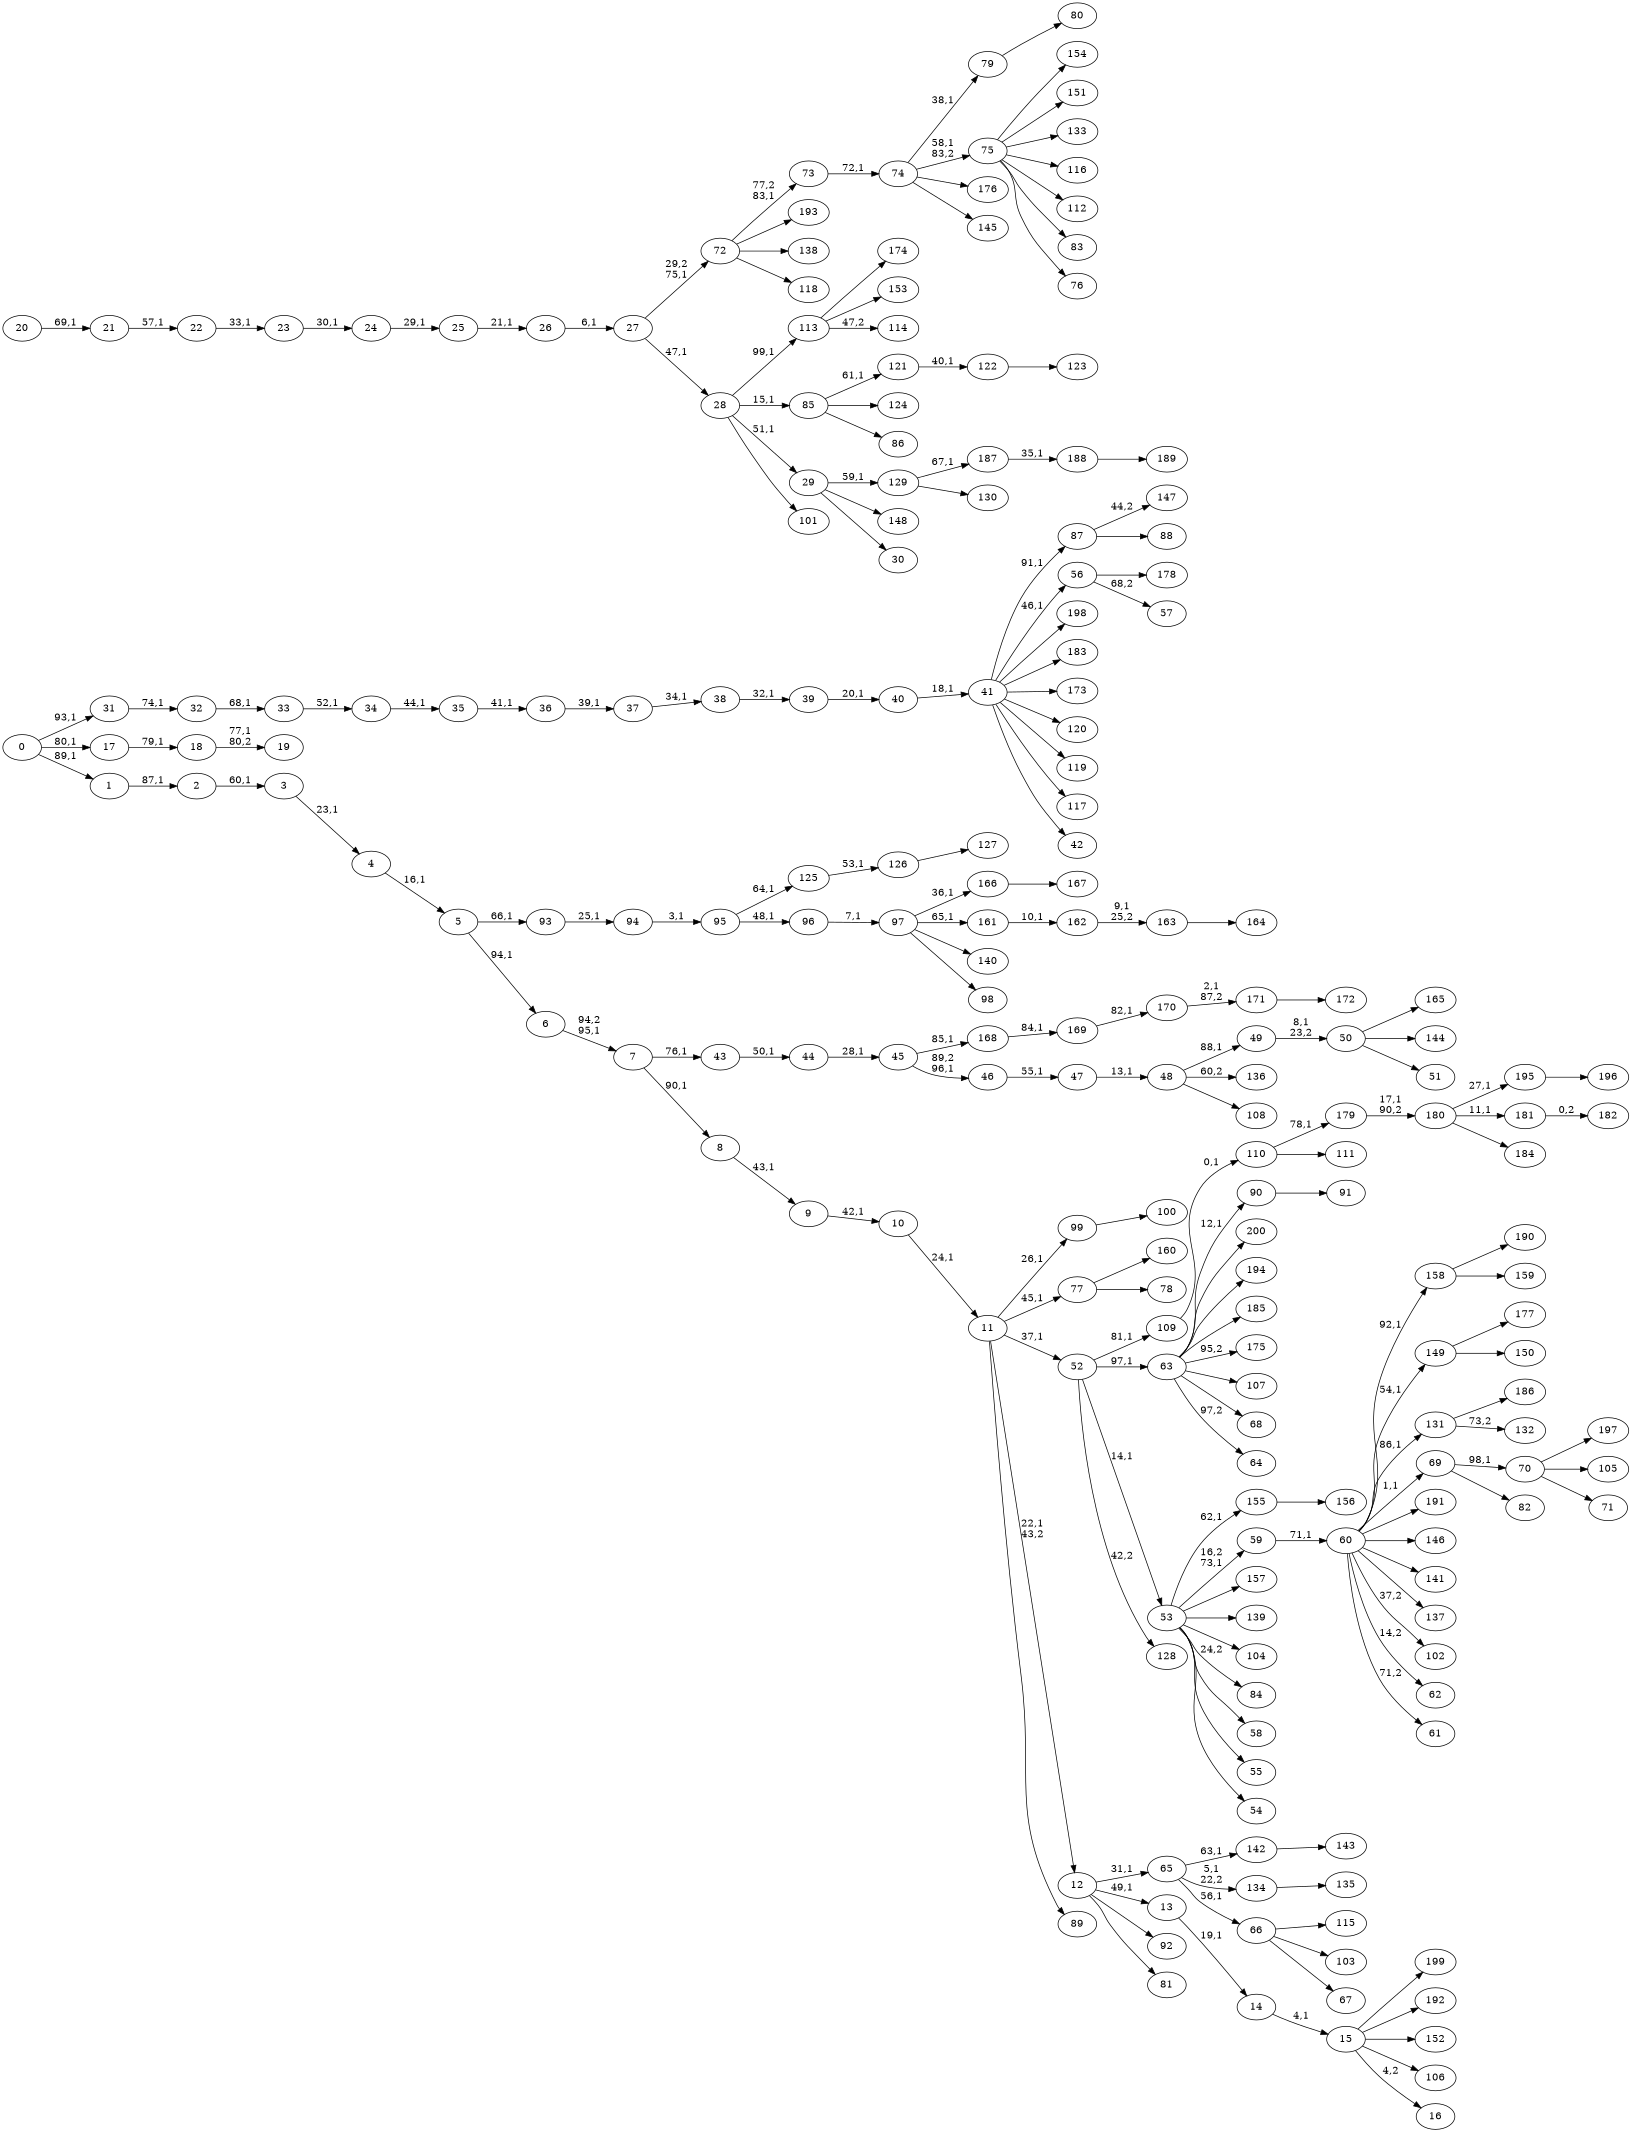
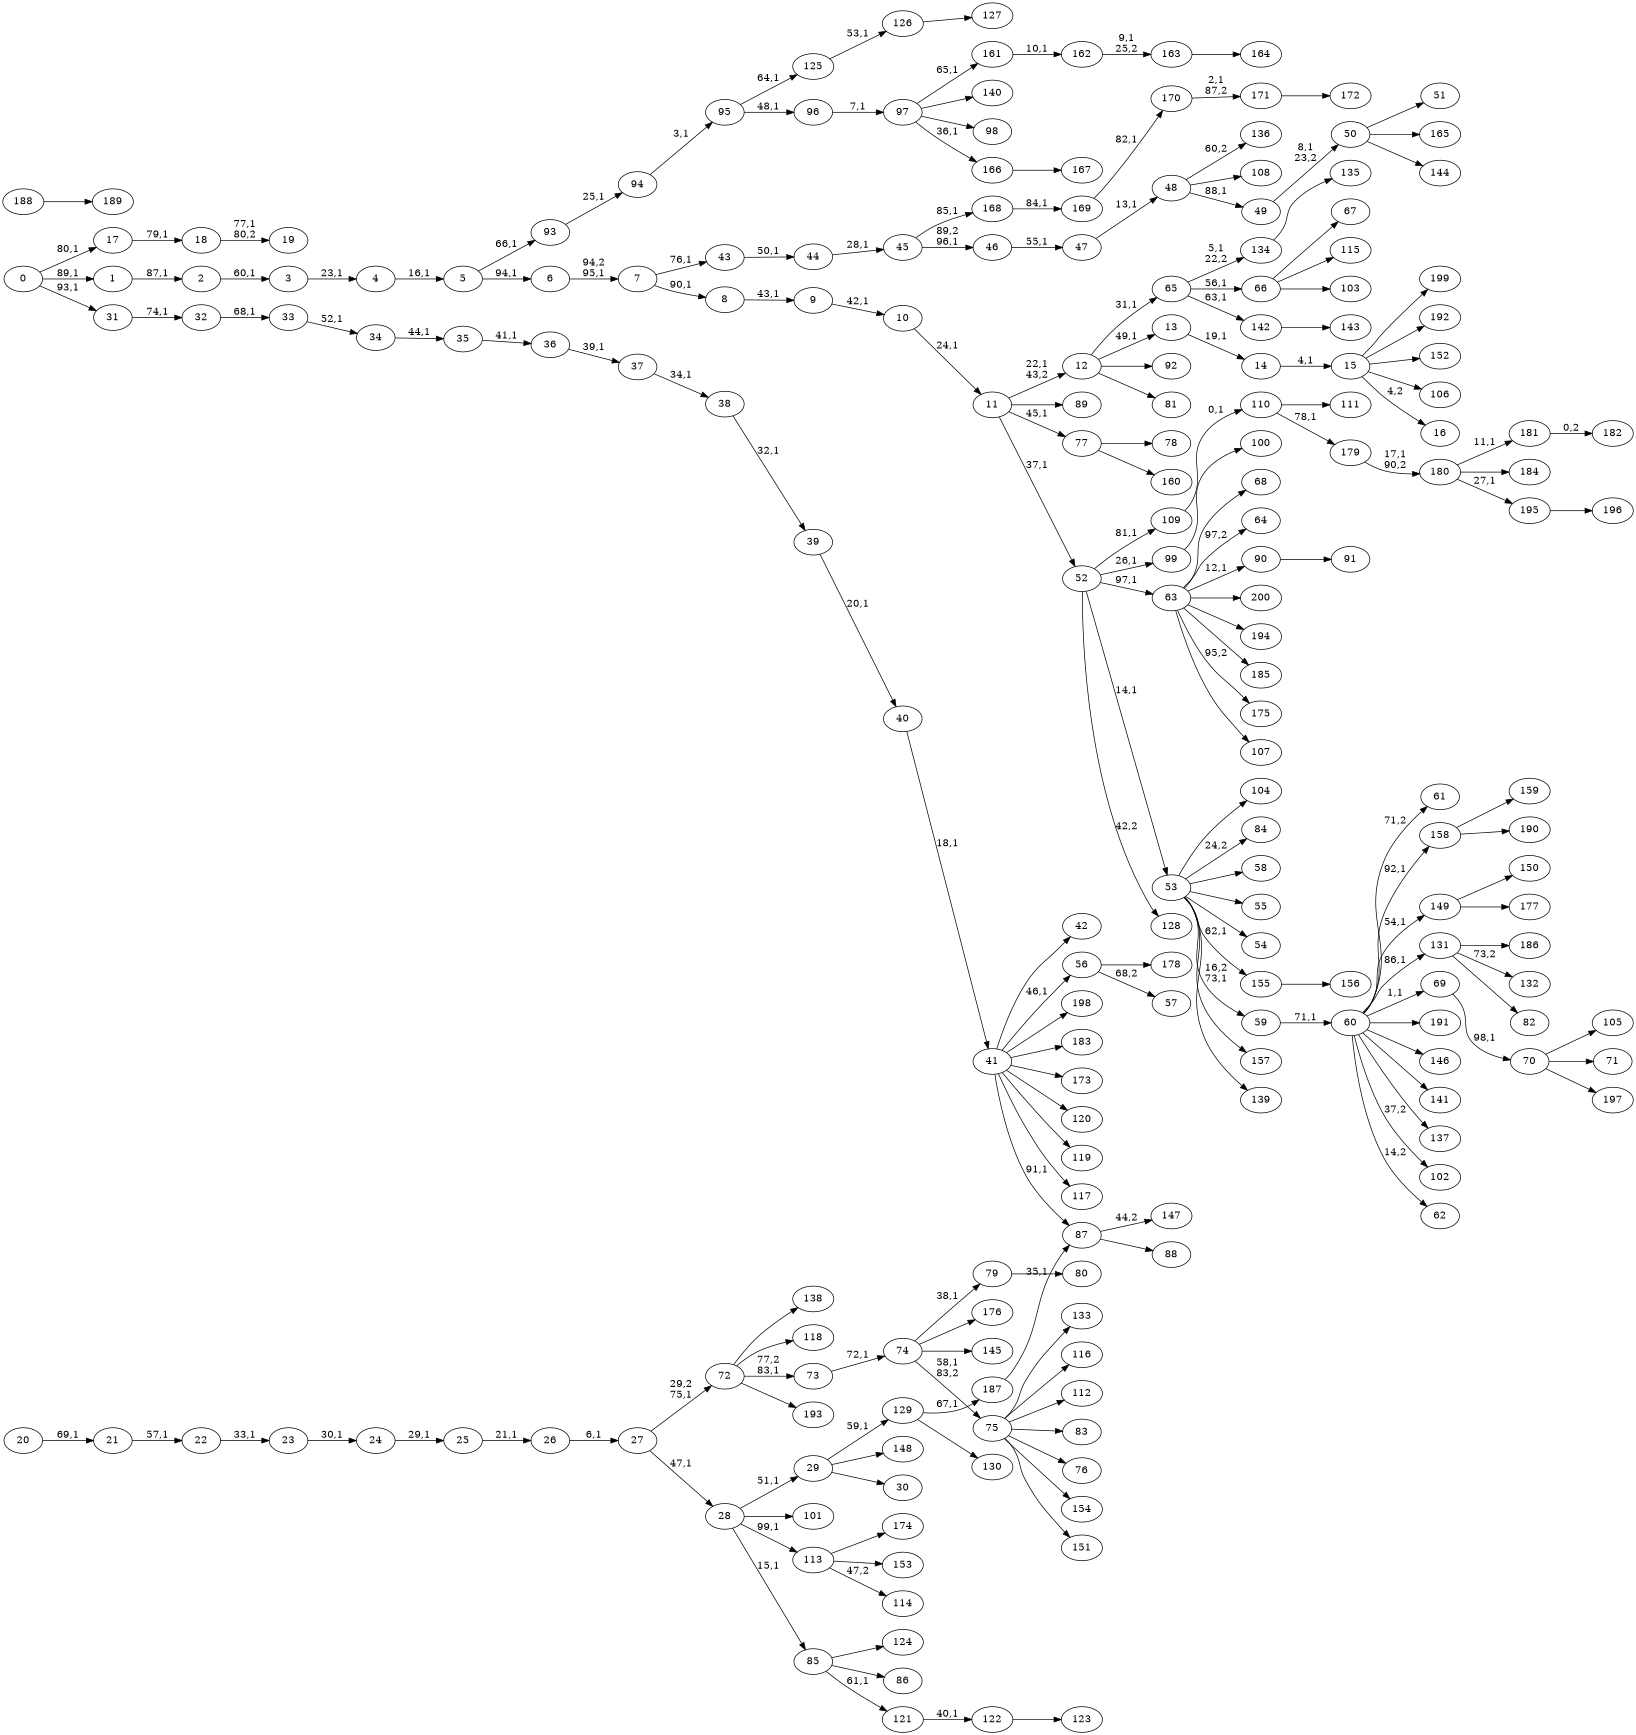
edge "187" -> "188": now "187" -> "87"
edge "11" -> "99": now "52" -> "99"
edge "69" -> "82": now "131" -> "82"
